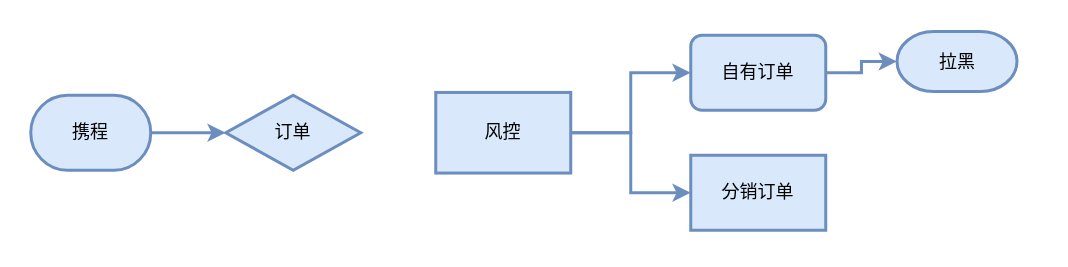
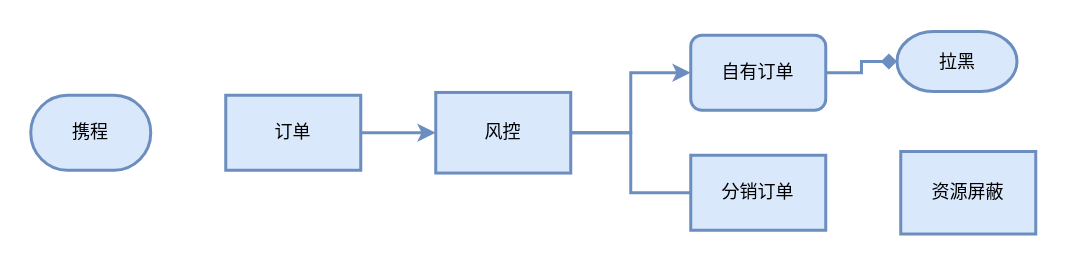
edge "自有订单" -> "拉黑": arrowhead classic -> diamond
edge "携程" -> "订单": removed
node "订单": shape diamond -> rectangle
edge "订单" -> "风控": added
edge "风控" -> "分销订单": arrowhead classic -> none
node "资源屏蔽": added
